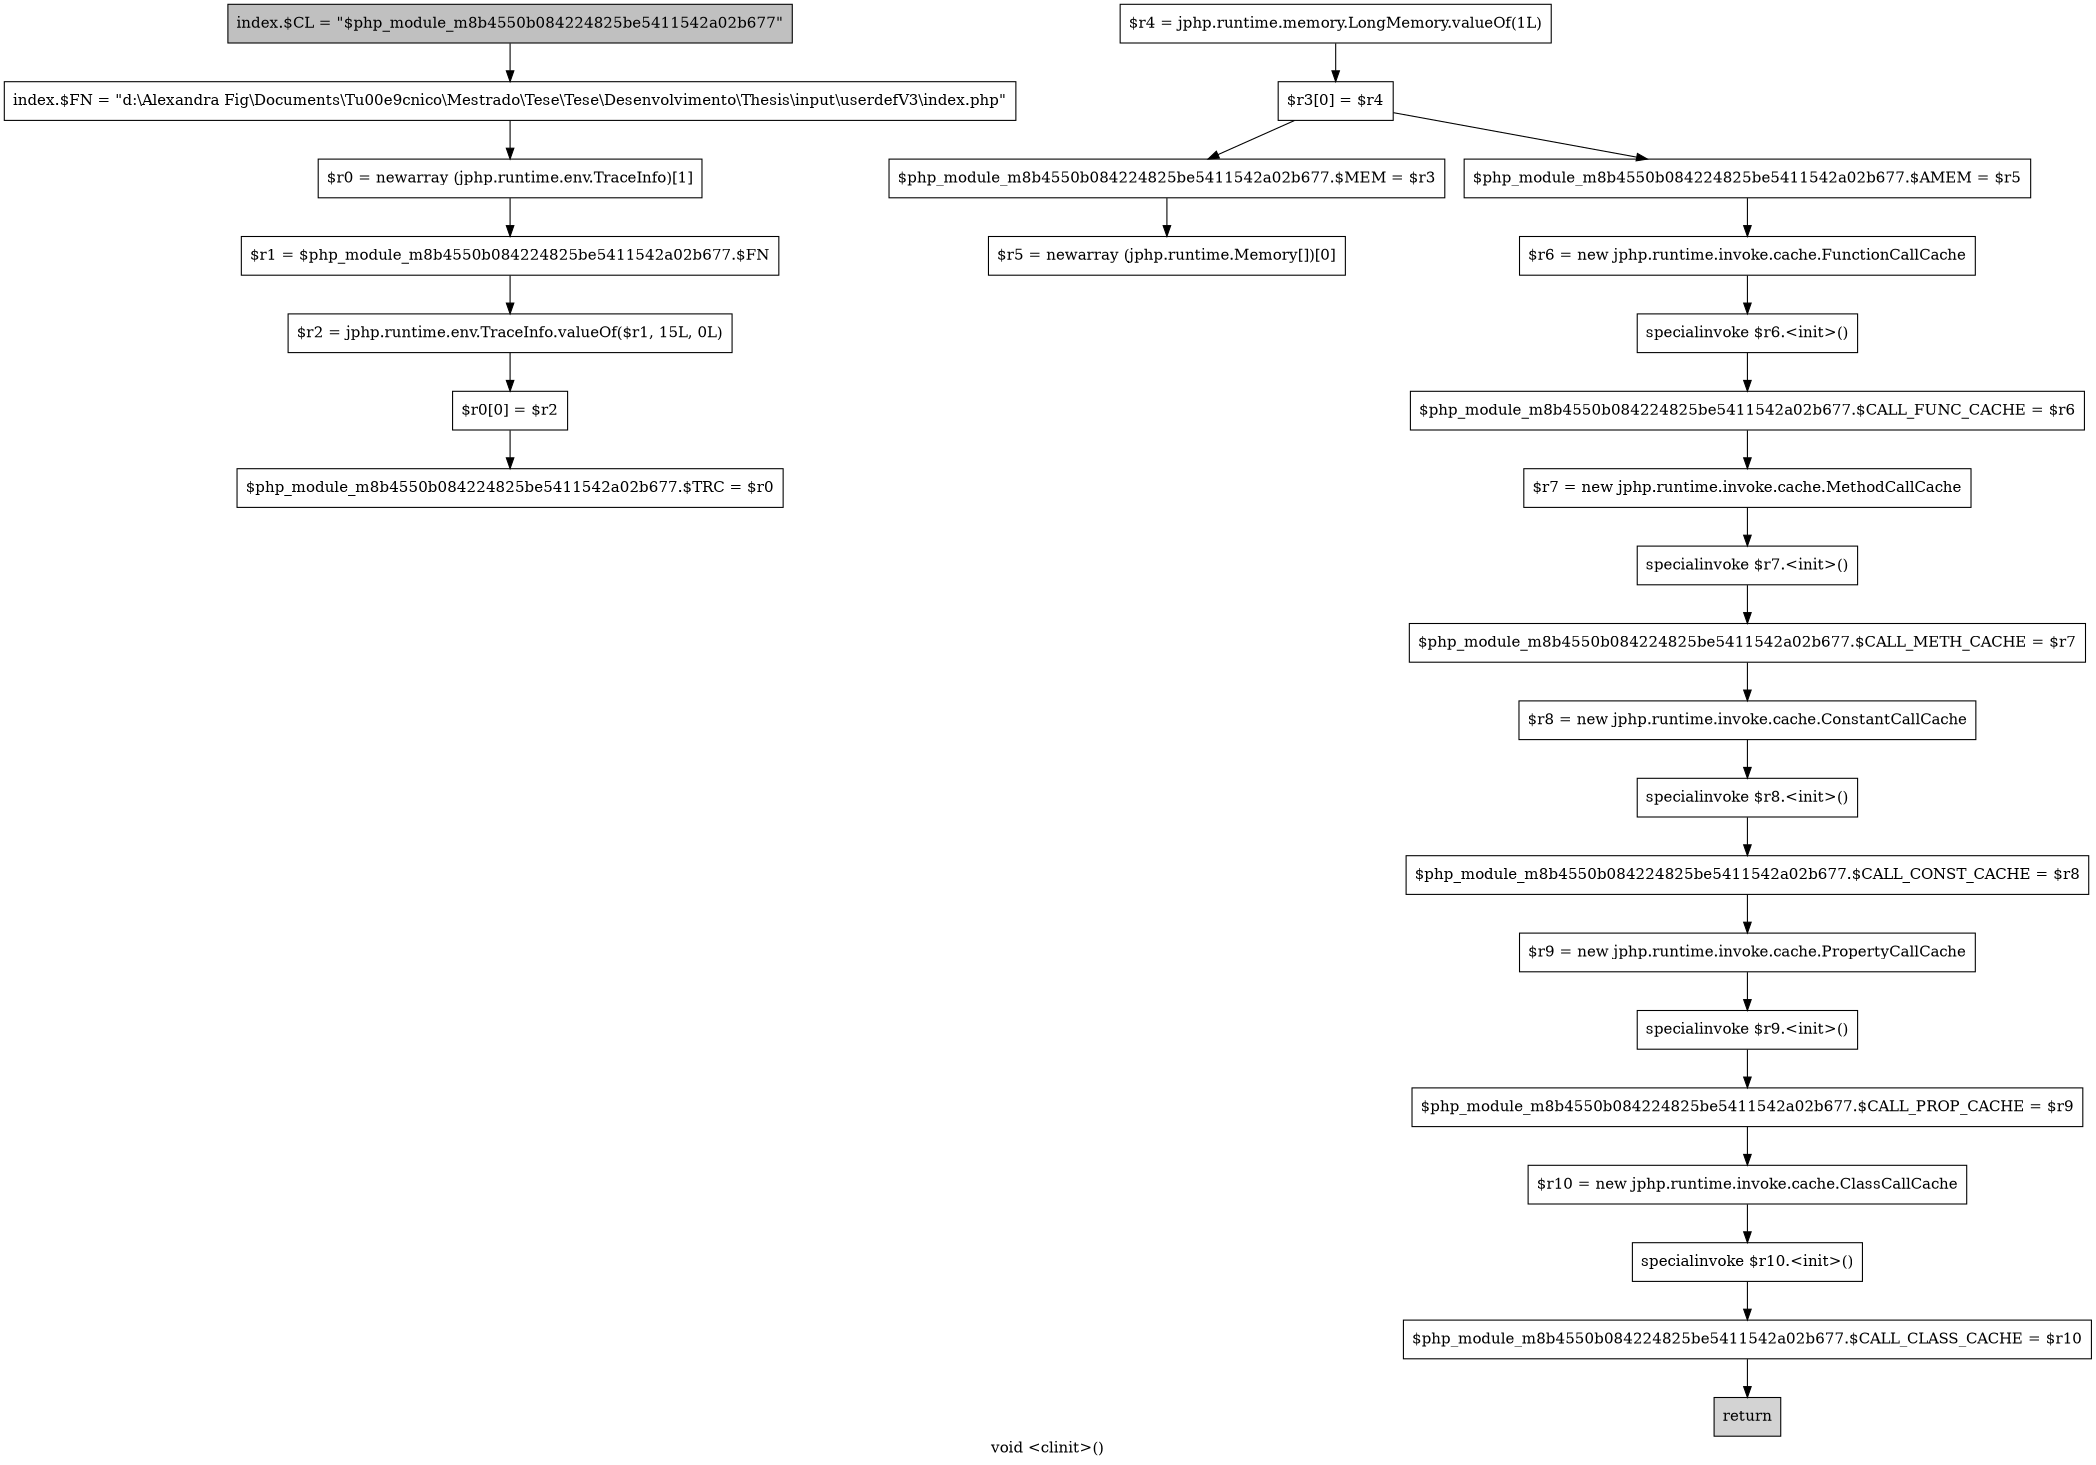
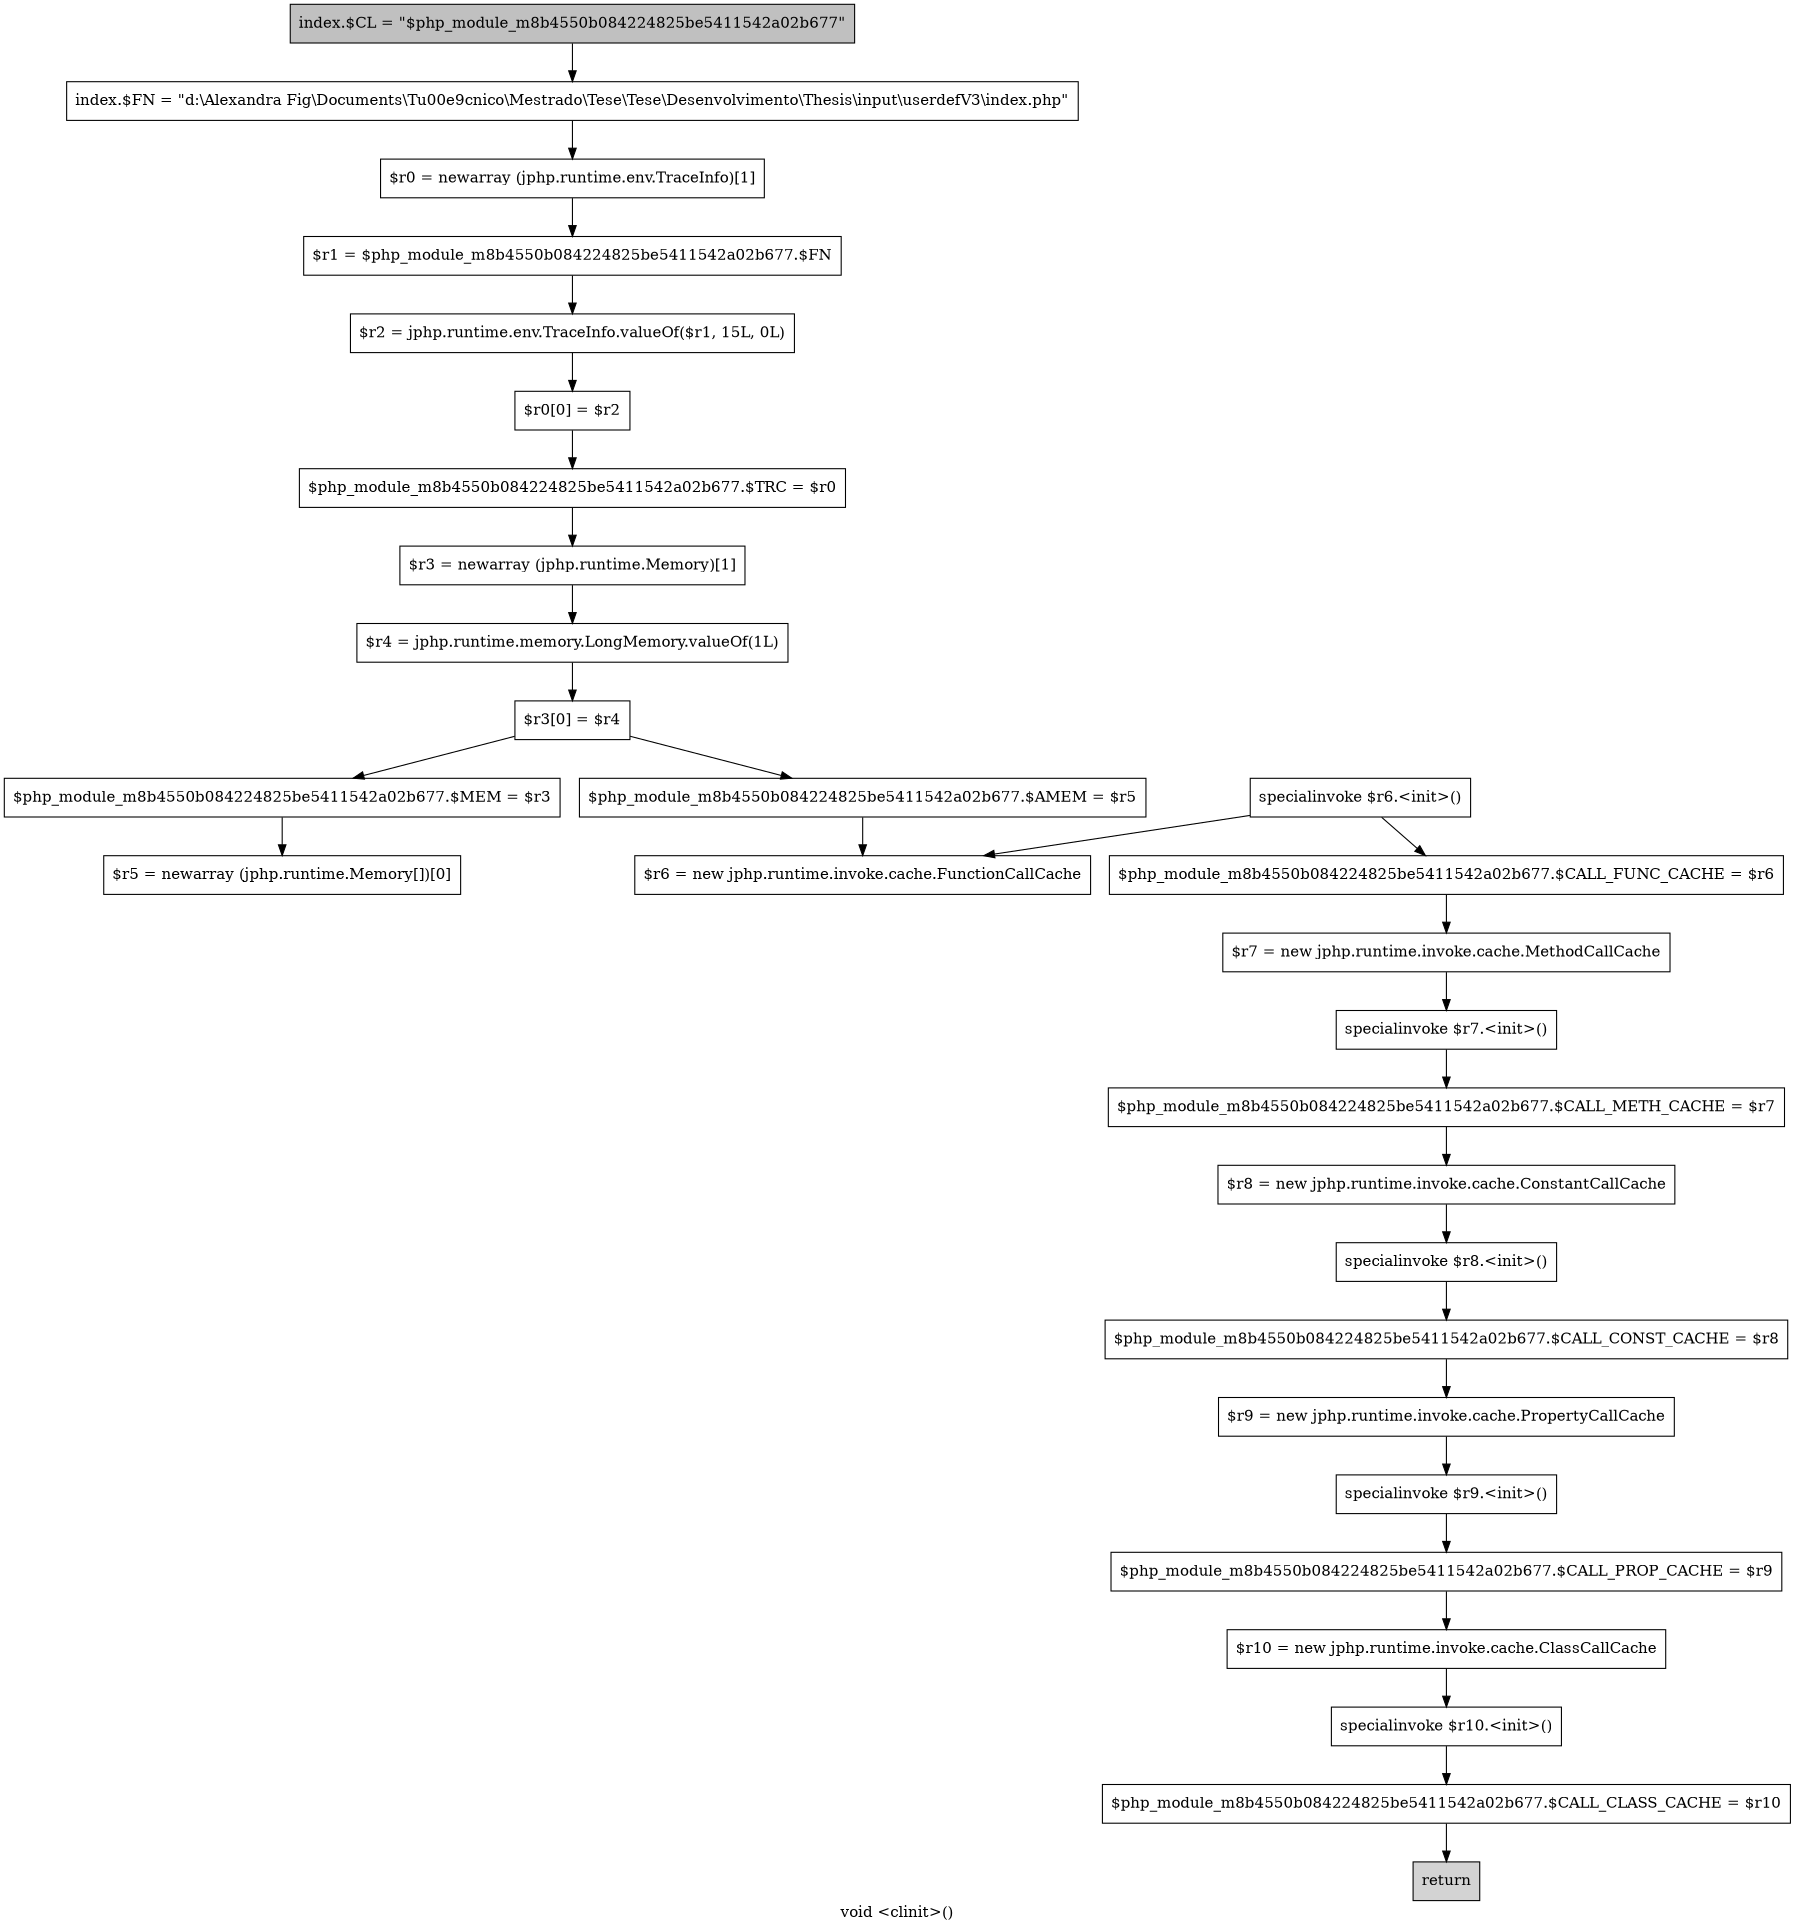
edge "$r6 = new jphp.runtime.invoke.cache.FunctionCallCache" -> "specialinvoke $r6.<init>()": reversed
node "$r3 = newarray (jphp.runtime.Memory)[1]": added
